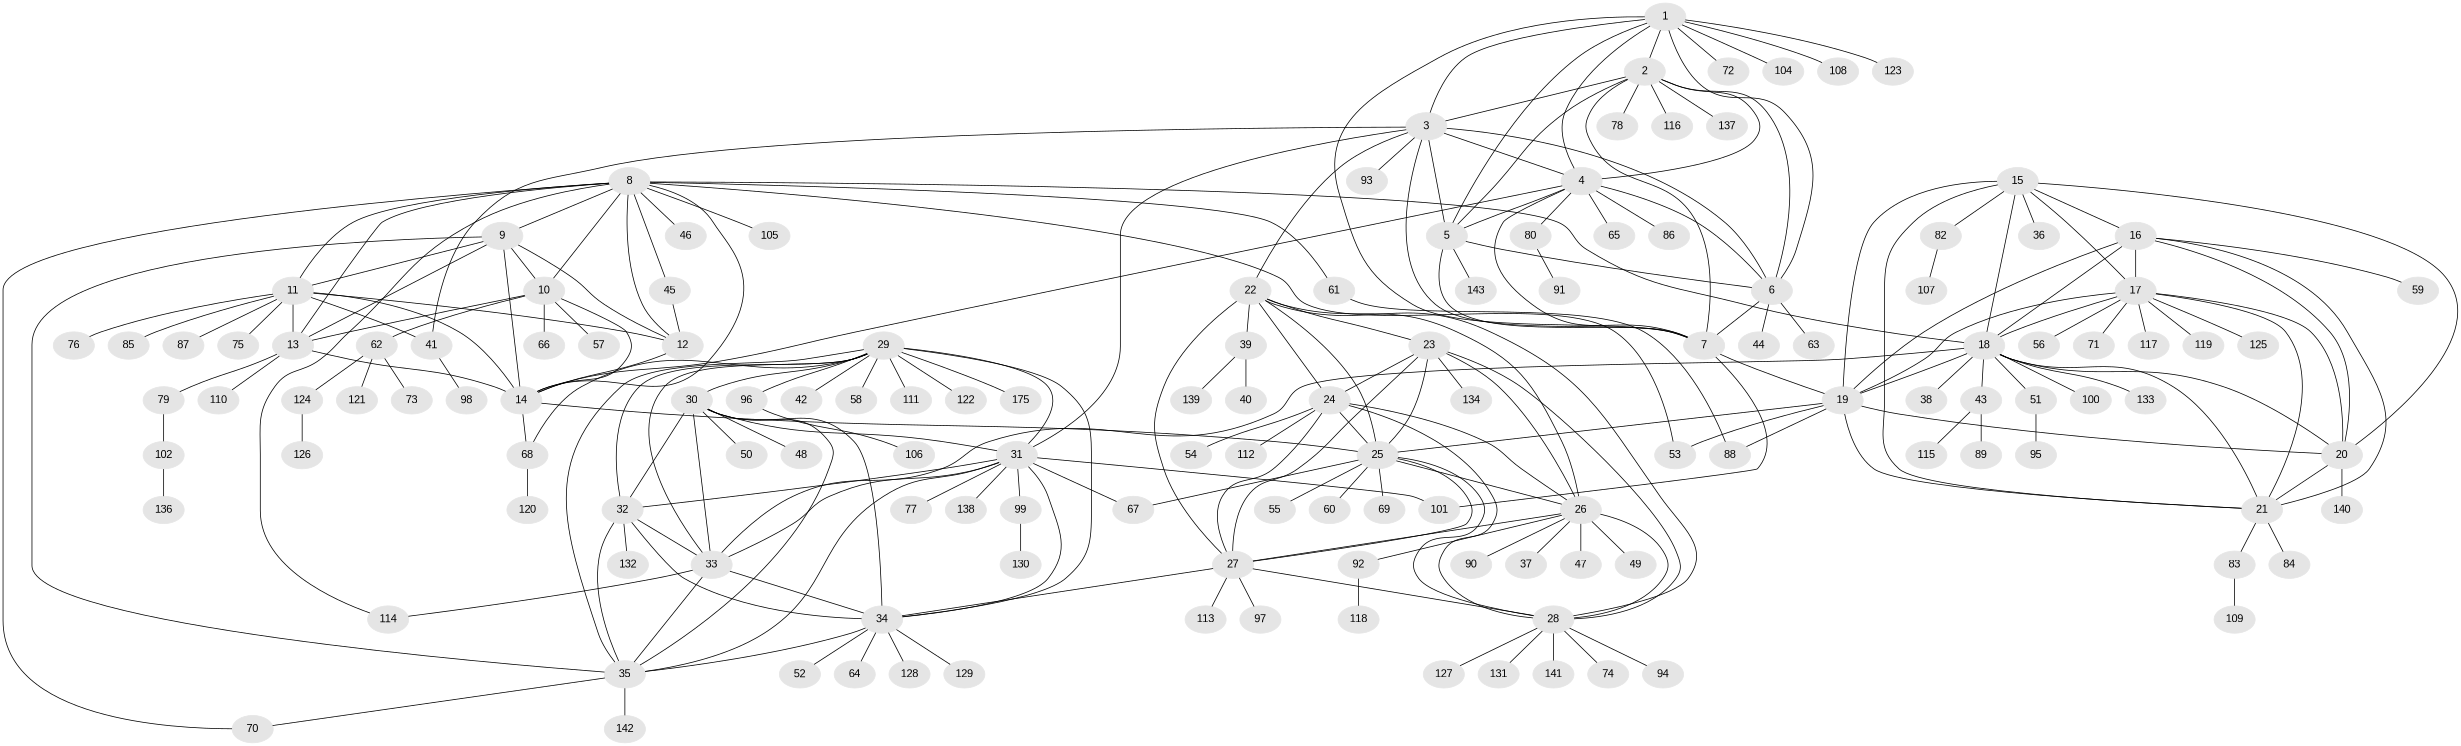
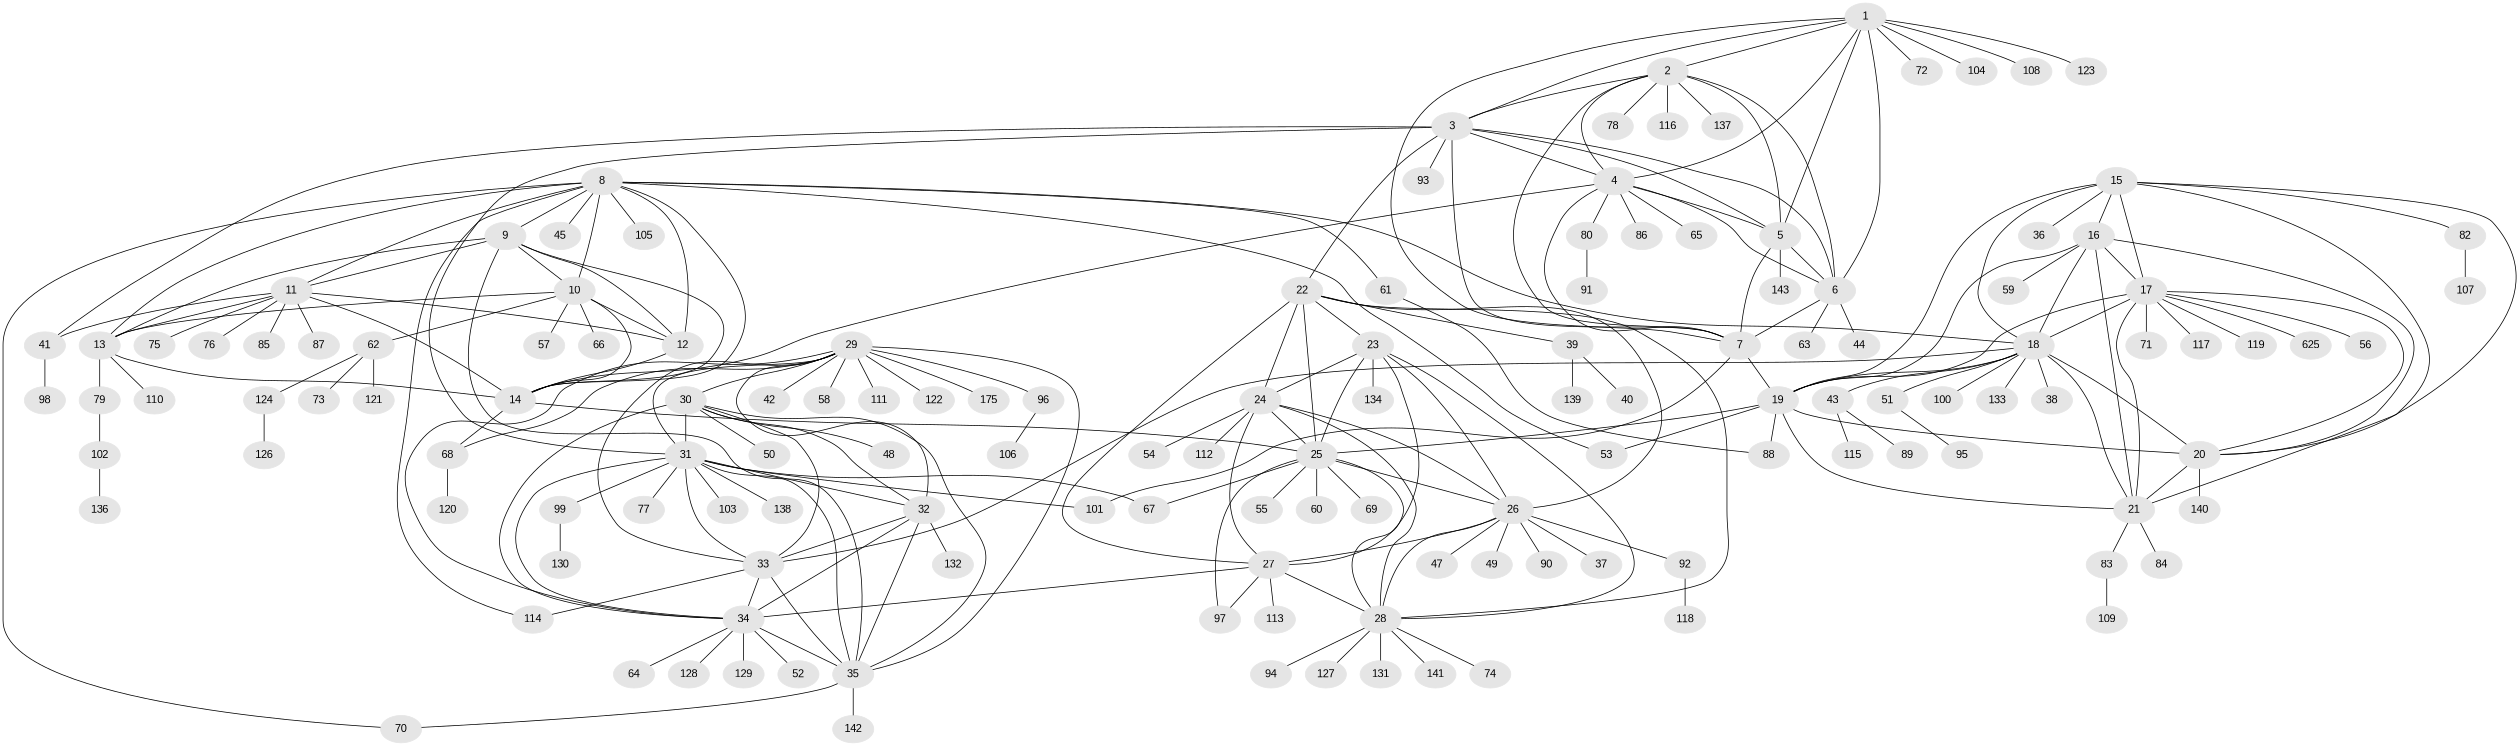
node "46": removed
edge "45" -- "12": now "10" -- "12"
node "125": label "125" -> "625"
node "103": added
edge "25" -- "27": now "25" -- "97"
